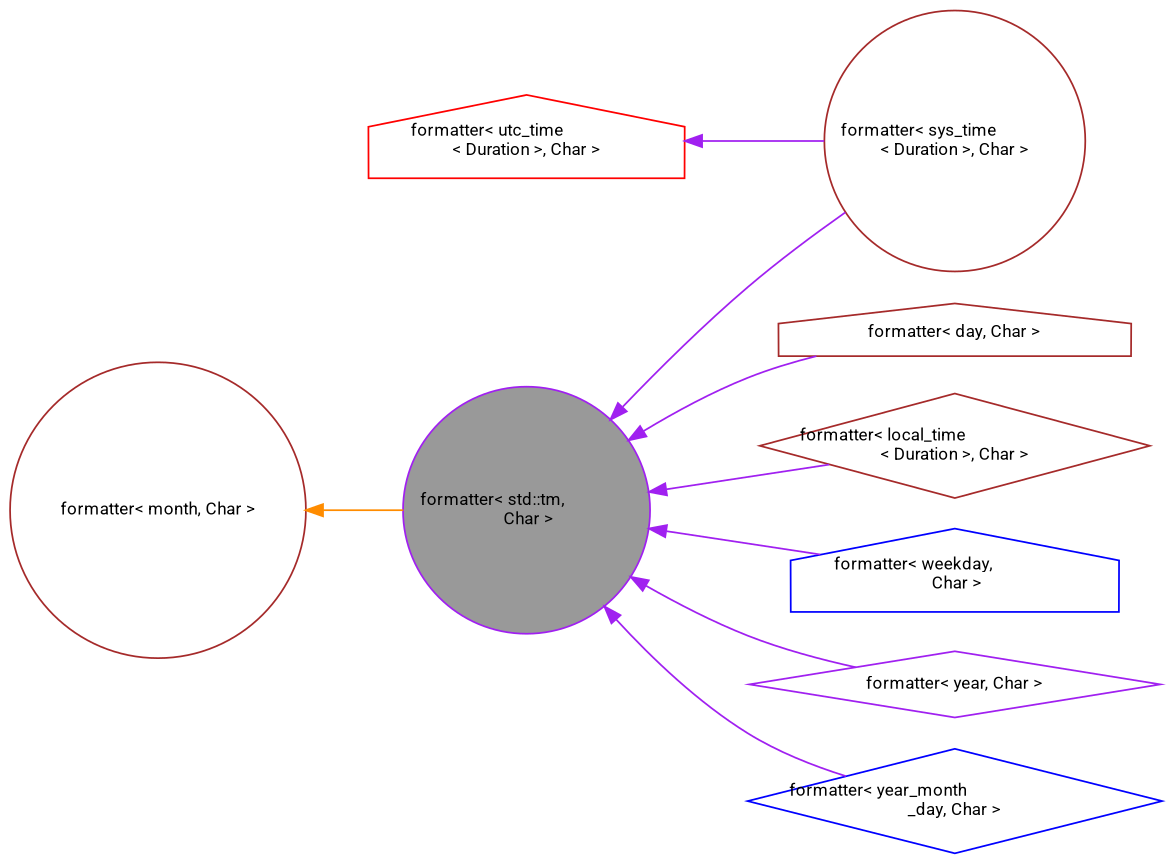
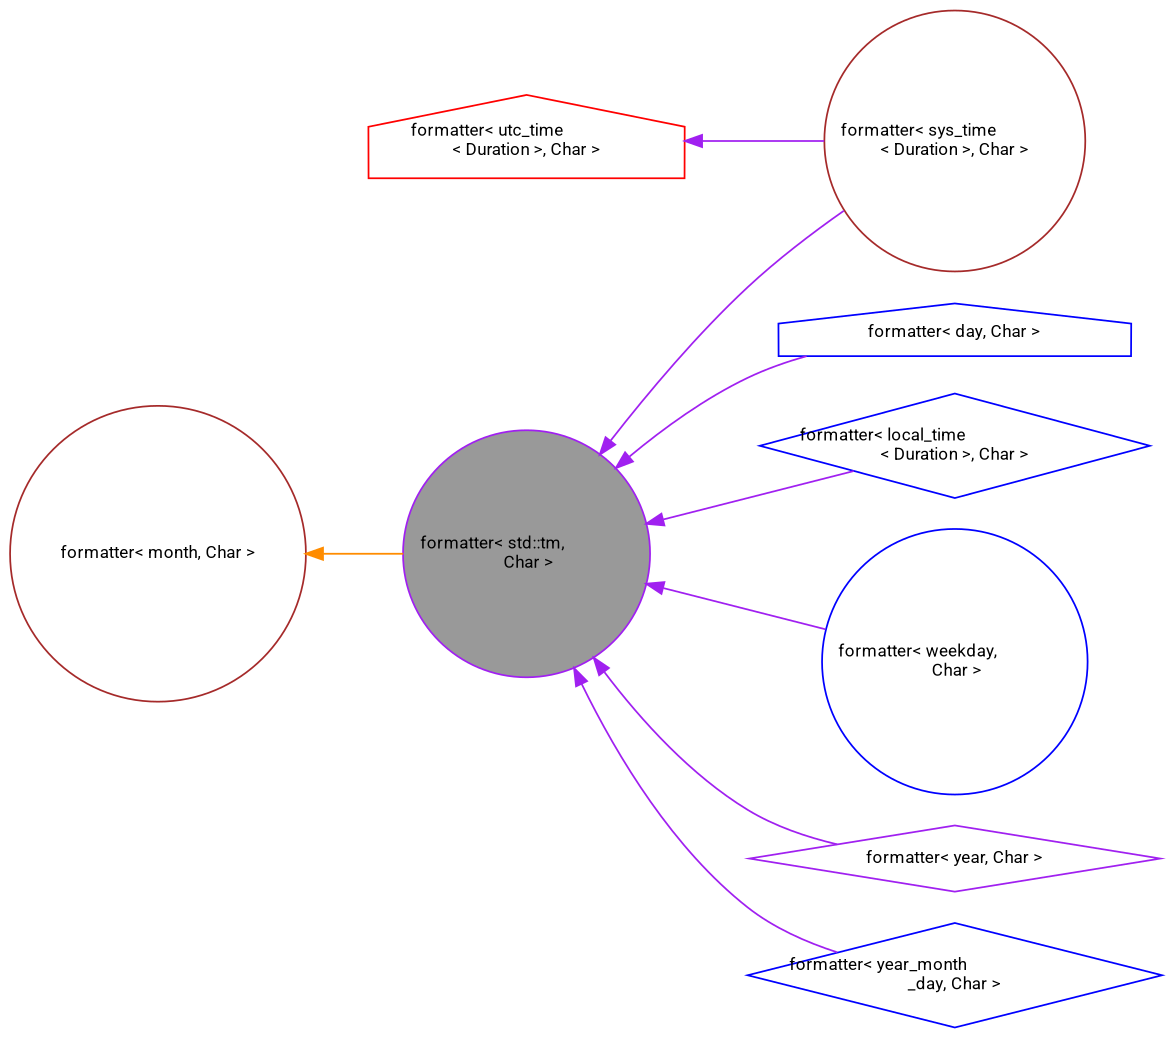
node "formatter< day, Char >": color brown -> blue
node "formatter< local_time < Duration >, Char >": color brown -> blue
node "formatter< weekday, Char >": shape house -> circle
